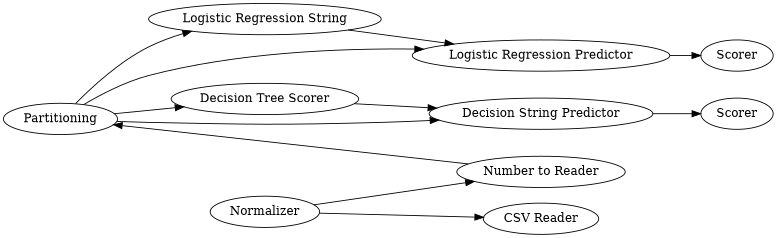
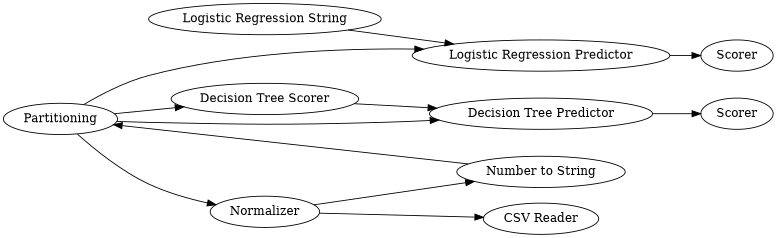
edge "Partitioning" -> "Logistic Regression String": now "Partitioning" -> "Normalizer"
node "Decision String Predictor": label "Decision String Predictor" -> "Decision Tree Predictor"
node "Number to Reader": label "Number to Reader" -> "Number to String"
